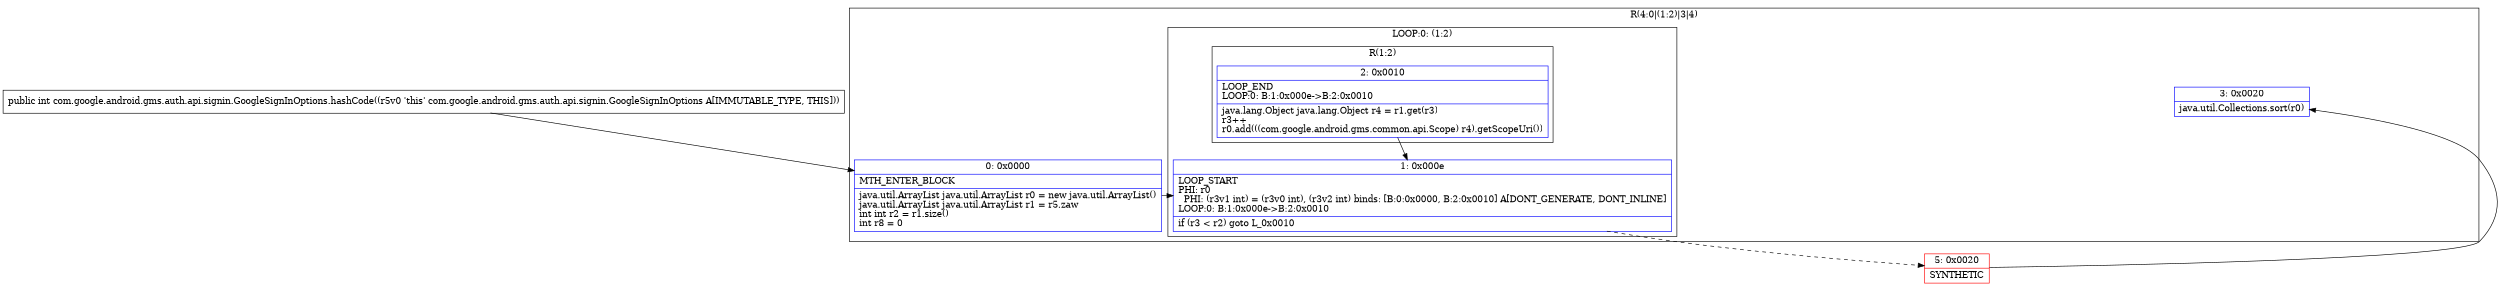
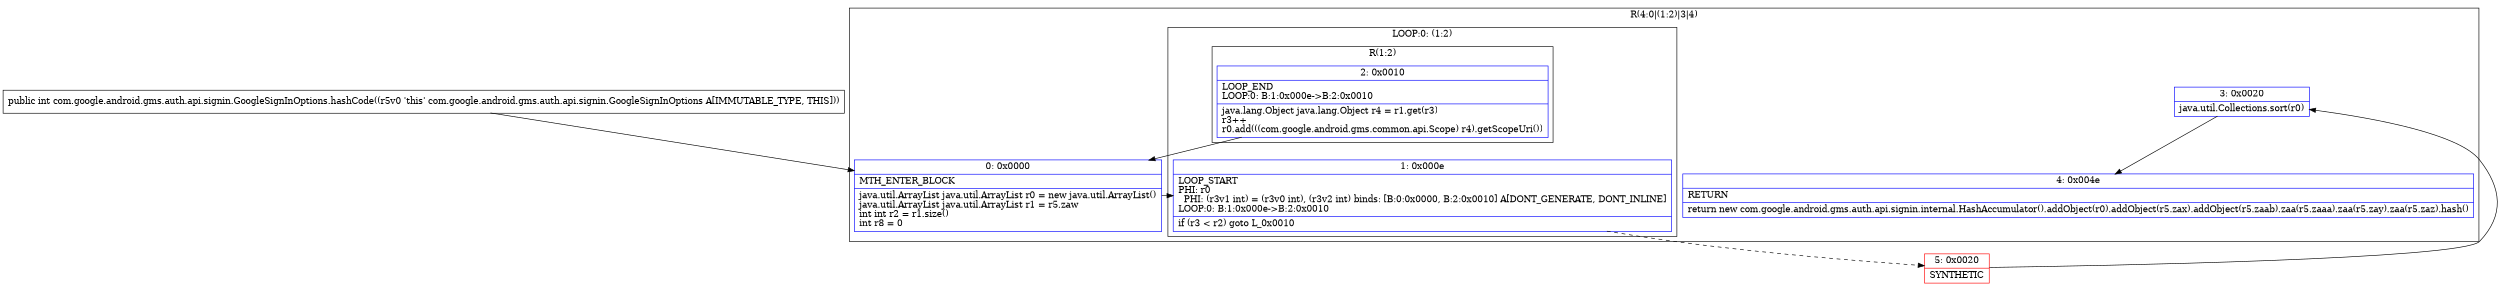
edge "2: 0x0010" -> "1: 0x000e": now "2: 0x0010" -> "0: 0x0000"
node "4: 0x004e": added
